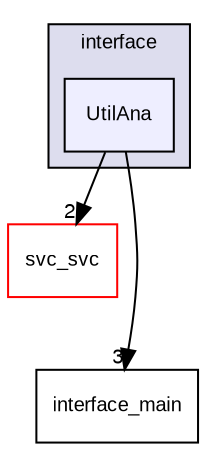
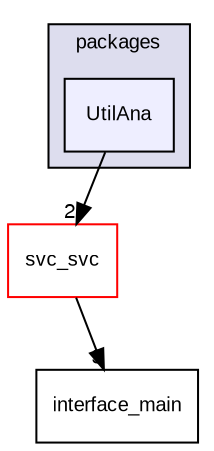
cluster "interface": label "interface" -> "packages"
edge "UtilAna" -> "interface_main": now "svc_svc" -> "interface_main"
